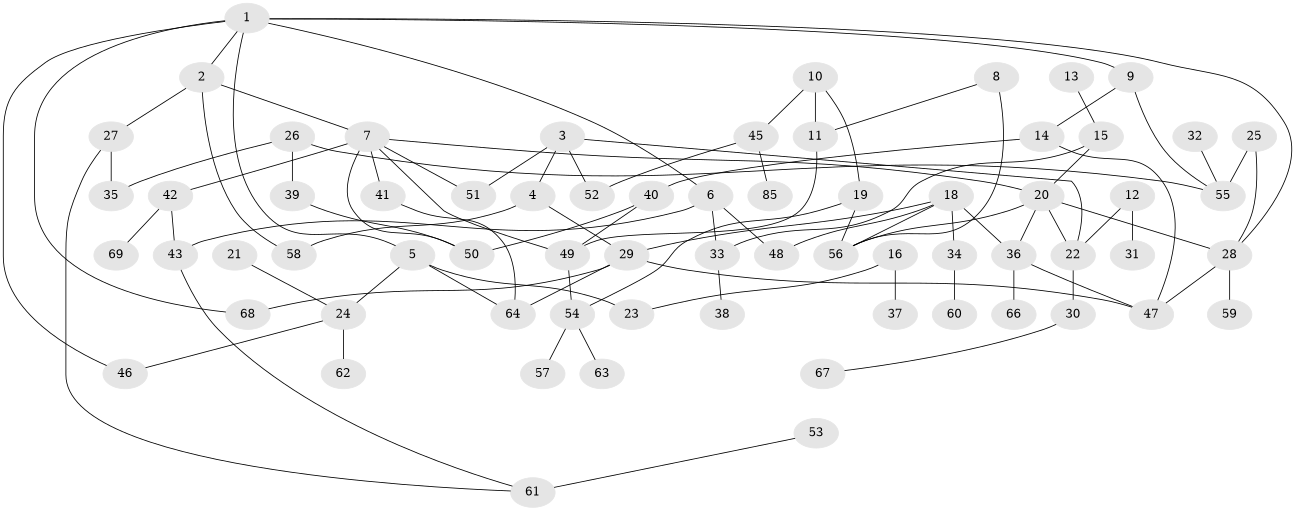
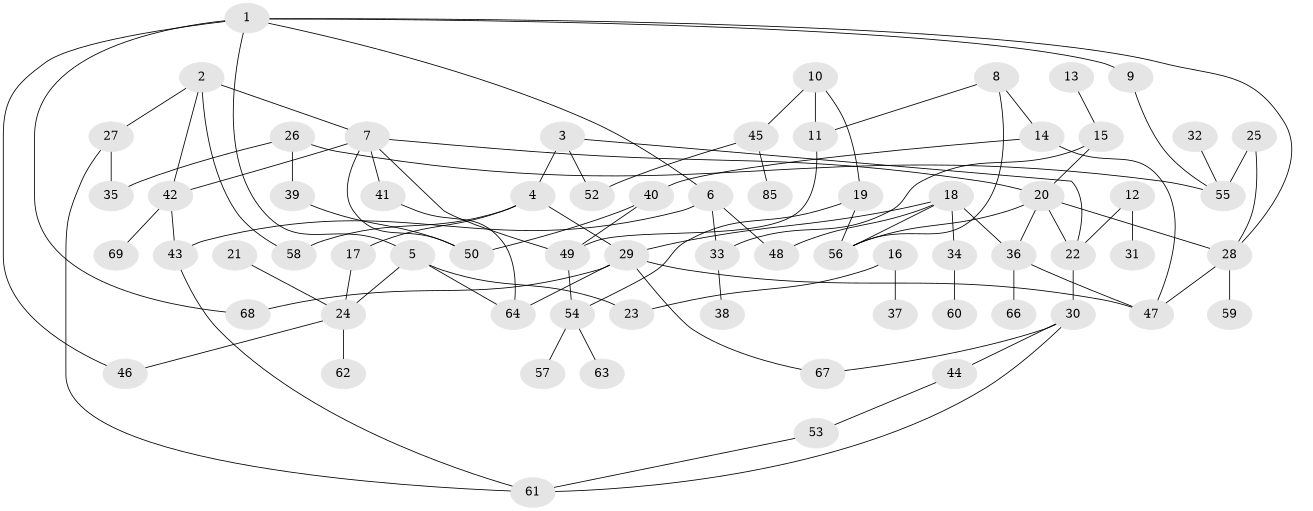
edge "1" -- "2": now "42" -- "2"
edge "9" -- "14": now "8" -- "14"
node "51": removed
node "17": added
edge "29" -- "67": added
node "44": added
edge "30" -- "61": added
